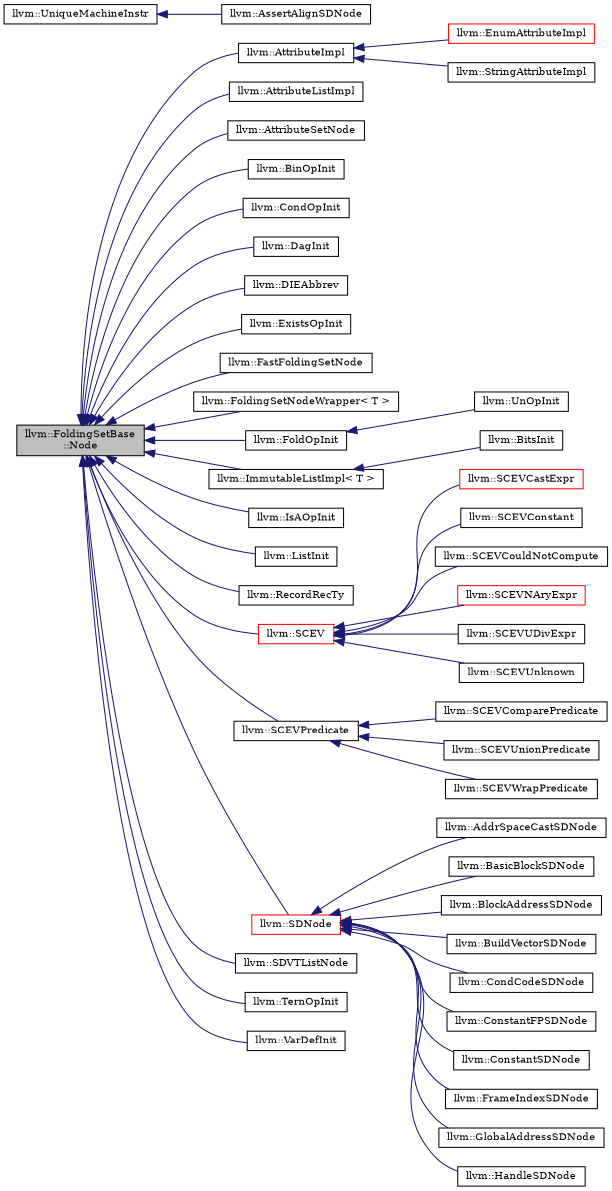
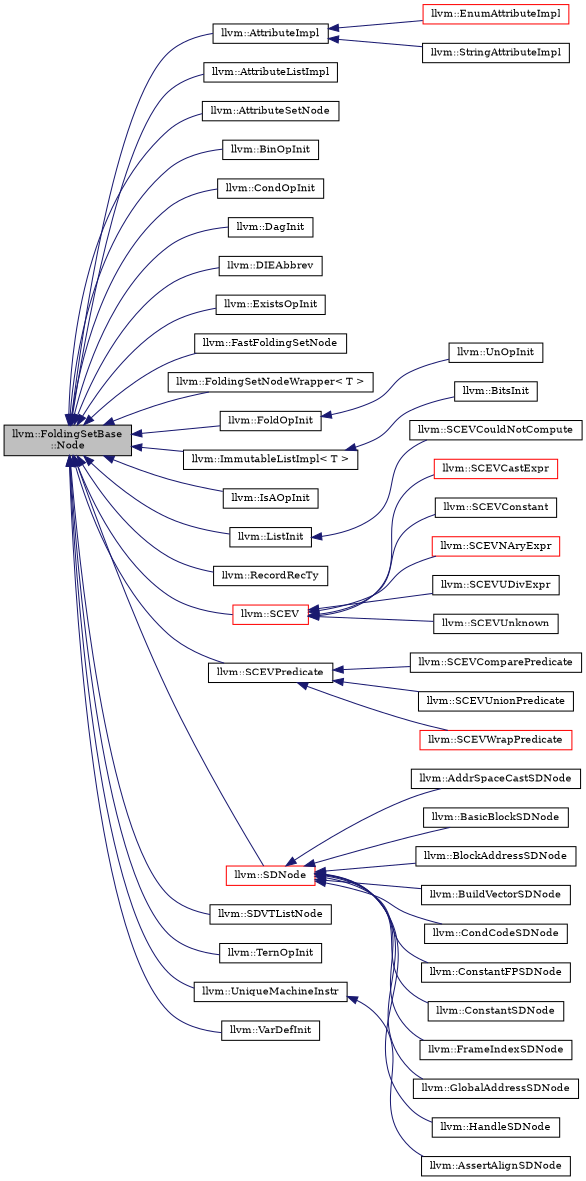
edge "llvm::SCEVCouldNotCompute" -> "llvm::SCEV": now "llvm::SCEVCouldNotCompute" -> "llvm::ListInit"
node "llvm::SCEVWrapPredicate": color black -> red
edge "llvm::UniqueMachineInstr" -> "llvm::FoldingSetBase ::Node": added
